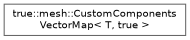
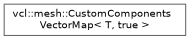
node "true::mesh::CustomComponents VectorMap< T, true >": label "true::mesh::CustomComponents VectorMap< T, true >" -> "vcl::mesh::CustomComponents VectorMap< T, true >"
